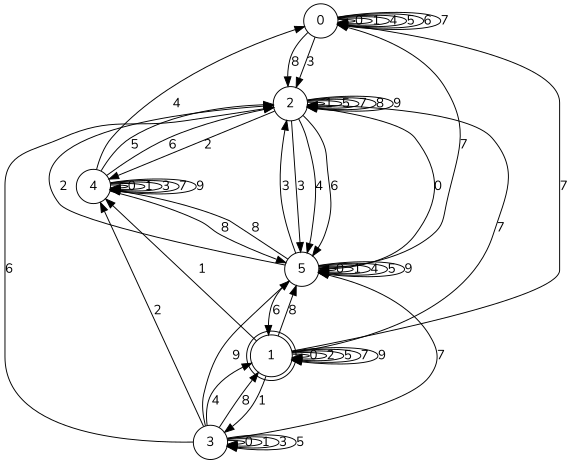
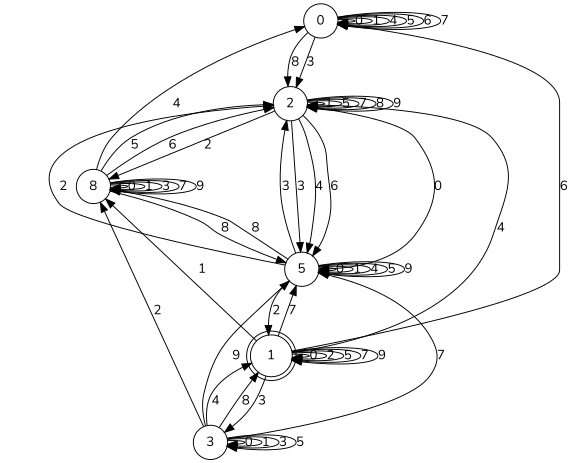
edge "5" -> "0": removed, label "7"
node "4": label "4" -> "8"
edge "1" -> "0": label "7" -> "6"
edge "1" -> "2": label "7" -> "4"
edge "3" -> "2": removed, label "6"
edge "5" -> "1": label "6" -> "2"
edge "1" -> "5": label "8" -> "7"
edge "1" -> "3": label "1" -> "3"
